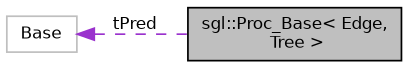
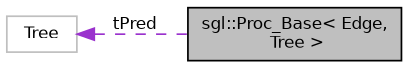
node "Base": label "Base" -> "Tree"
